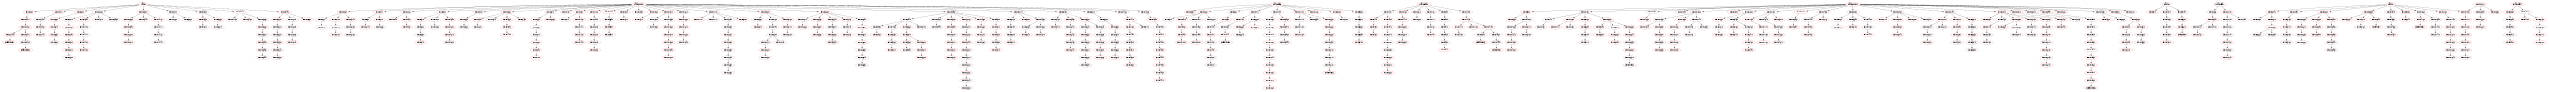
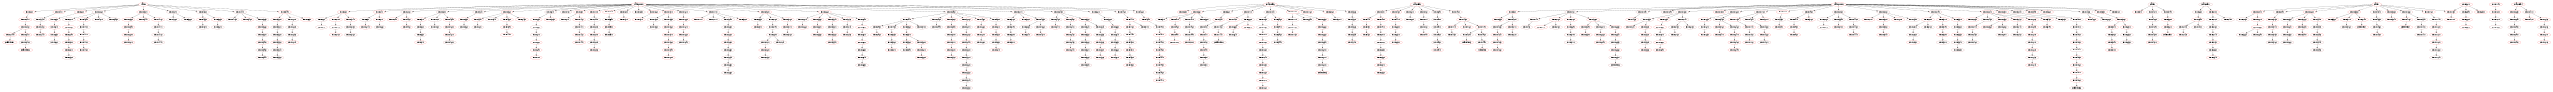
node "new_n118_": removed
